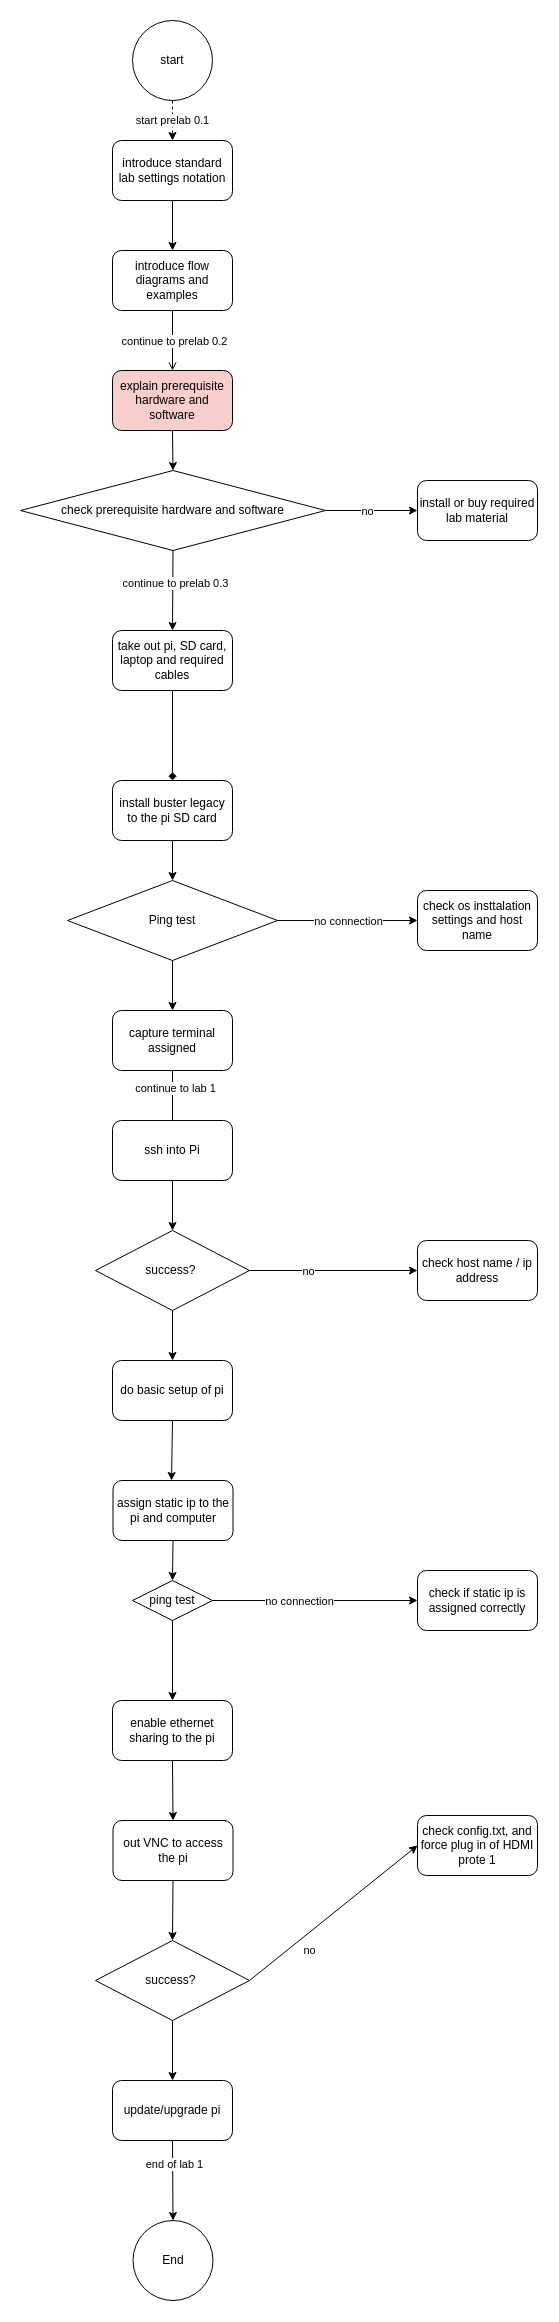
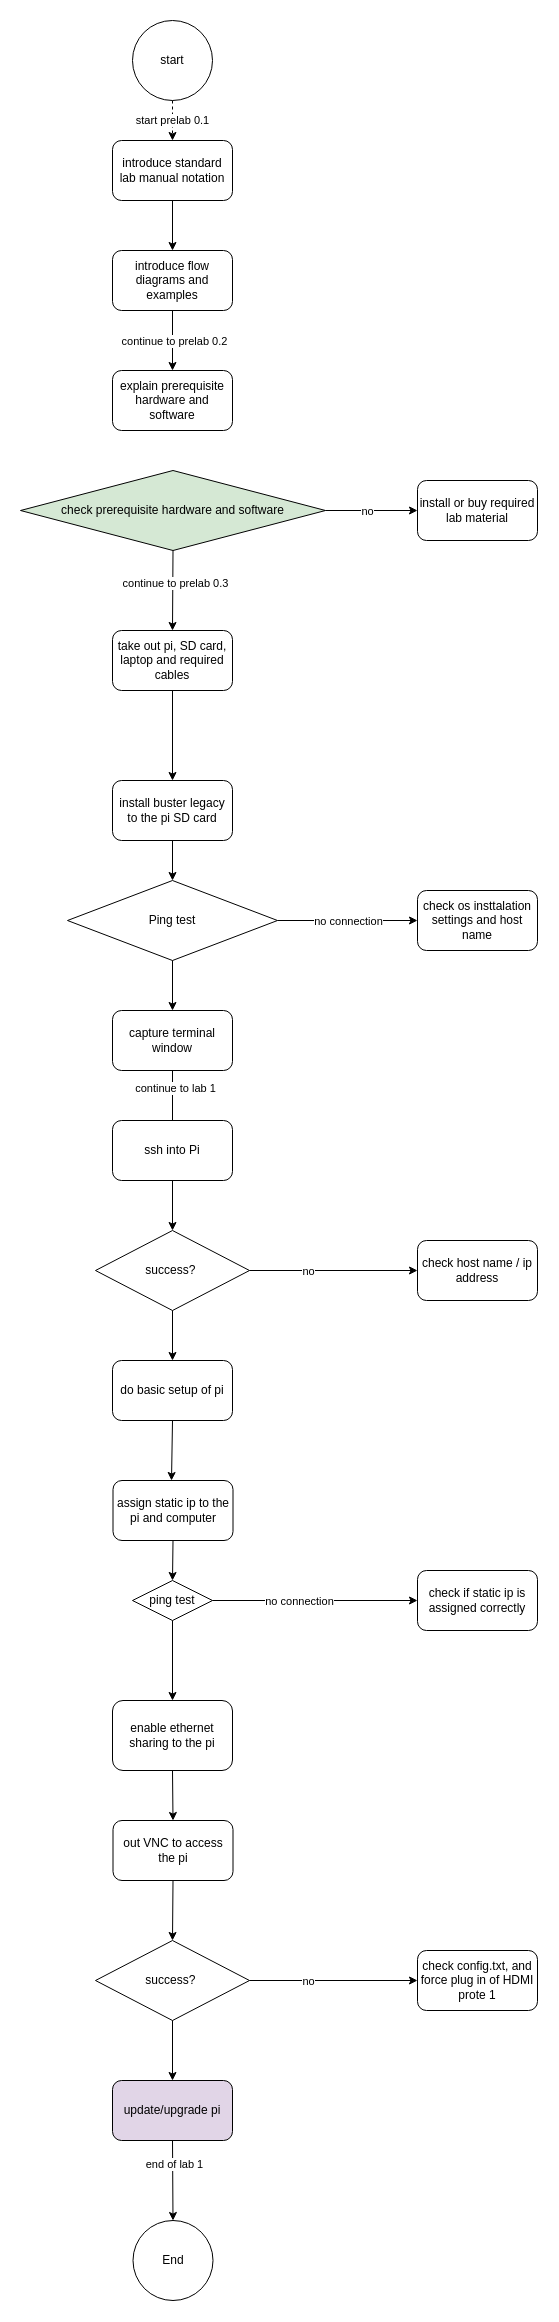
node "introduce standard lab settings notation": label "introduce standard lab settings notation" -> "introduce standard lab manual notation"
edge "introduce flow diagrams and examples" -> "explain prerequisite hardware and software": arrowhead open -> classic
node "explain prerequisite hardware and software": fillcolor #f8cecc -> #ffffff
edge "explain prerequisite hardware and software" -> "check prerequisite hardware and software": removed
node "check prerequisite hardware and software": fillcolor #ffffff -> #d5e8d4
edge "take out pi, SD card, laptop and required cables" -> "install buster legacy to the pi SD card": arrowhead diamond -> classic
node "capture terminal assigned": label "capture terminal assigned" -> "capture terminal window"
node "enable ethernet sharing to the pi": size 120x60 -> 120x70
node "check config.txt, and force plug in of HDMI prote 1": moved (478, 1846) -> (478, 1981)
node "update/upgrade pi": fillcolor #ffffff -> #e1d5e7
